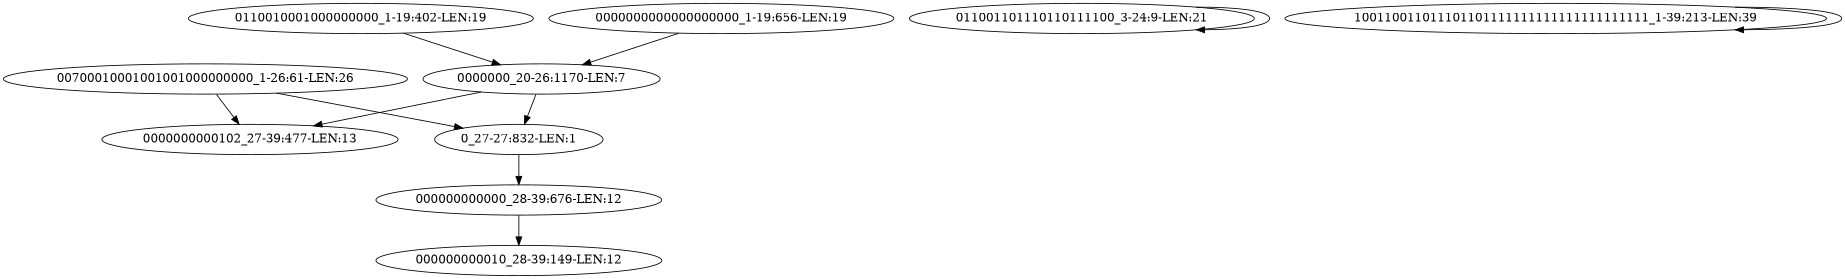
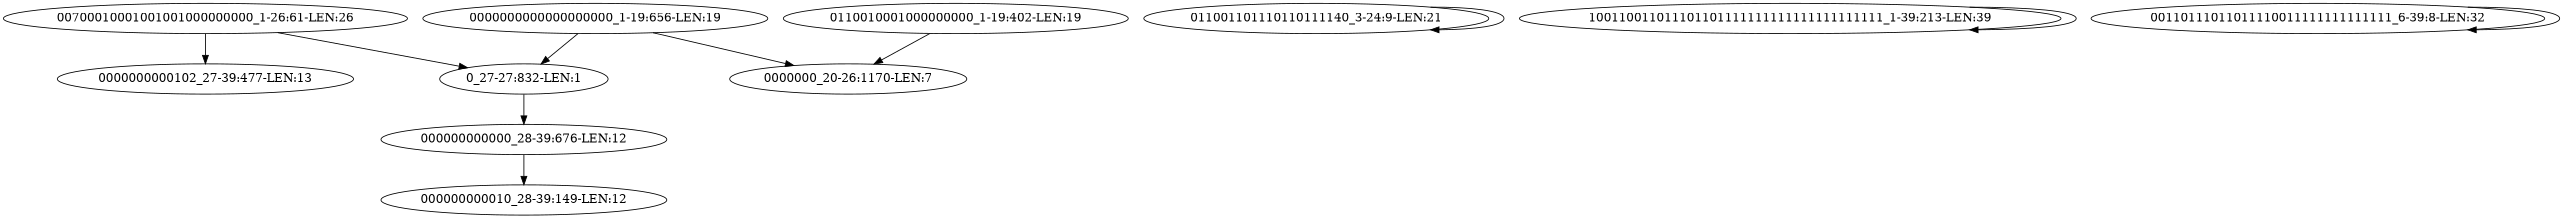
node "011001101110110111100_3-24:9-LEN:21": label "011001101110110111100_3-24:9-LEN:21" -> "011001101110110111140_3-24:9-LEN:21"
node "00110111011011110011111111111111_6-39:8-LEN:32": added
edge "0000000_20-26:1170-LEN:7" -> "0_27-27:832-LEN:1": now "0000000000000000000_1-19:656-LEN:19" -> "0_27-27:832-LEN:1"
edge "0000000_20-26:1170-LEN:7" -> "0000000000102_27-39:477-LEN:13": removed
